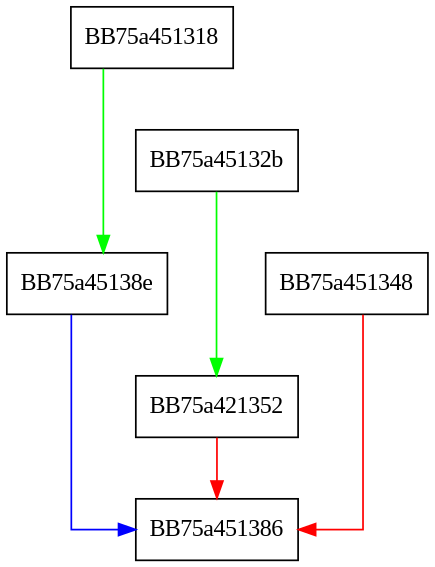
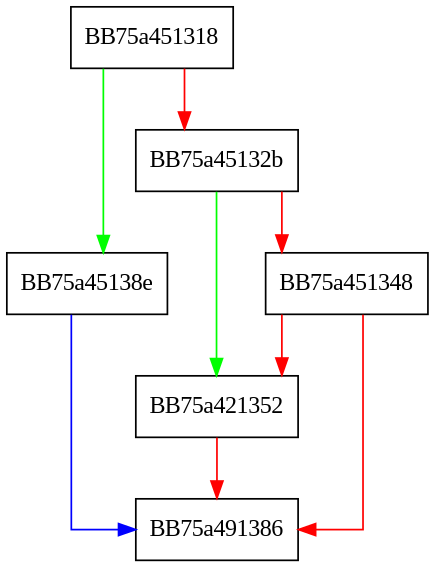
edge "BB75a451318" -> "BB75a45132b": added
edge "BB75a45132b" -> "BB75a451348": added
edge "BB75a451348" -> "BB75a421352": added
node "BB75a451386": label "BB75a451386" -> "BB75a491386"
